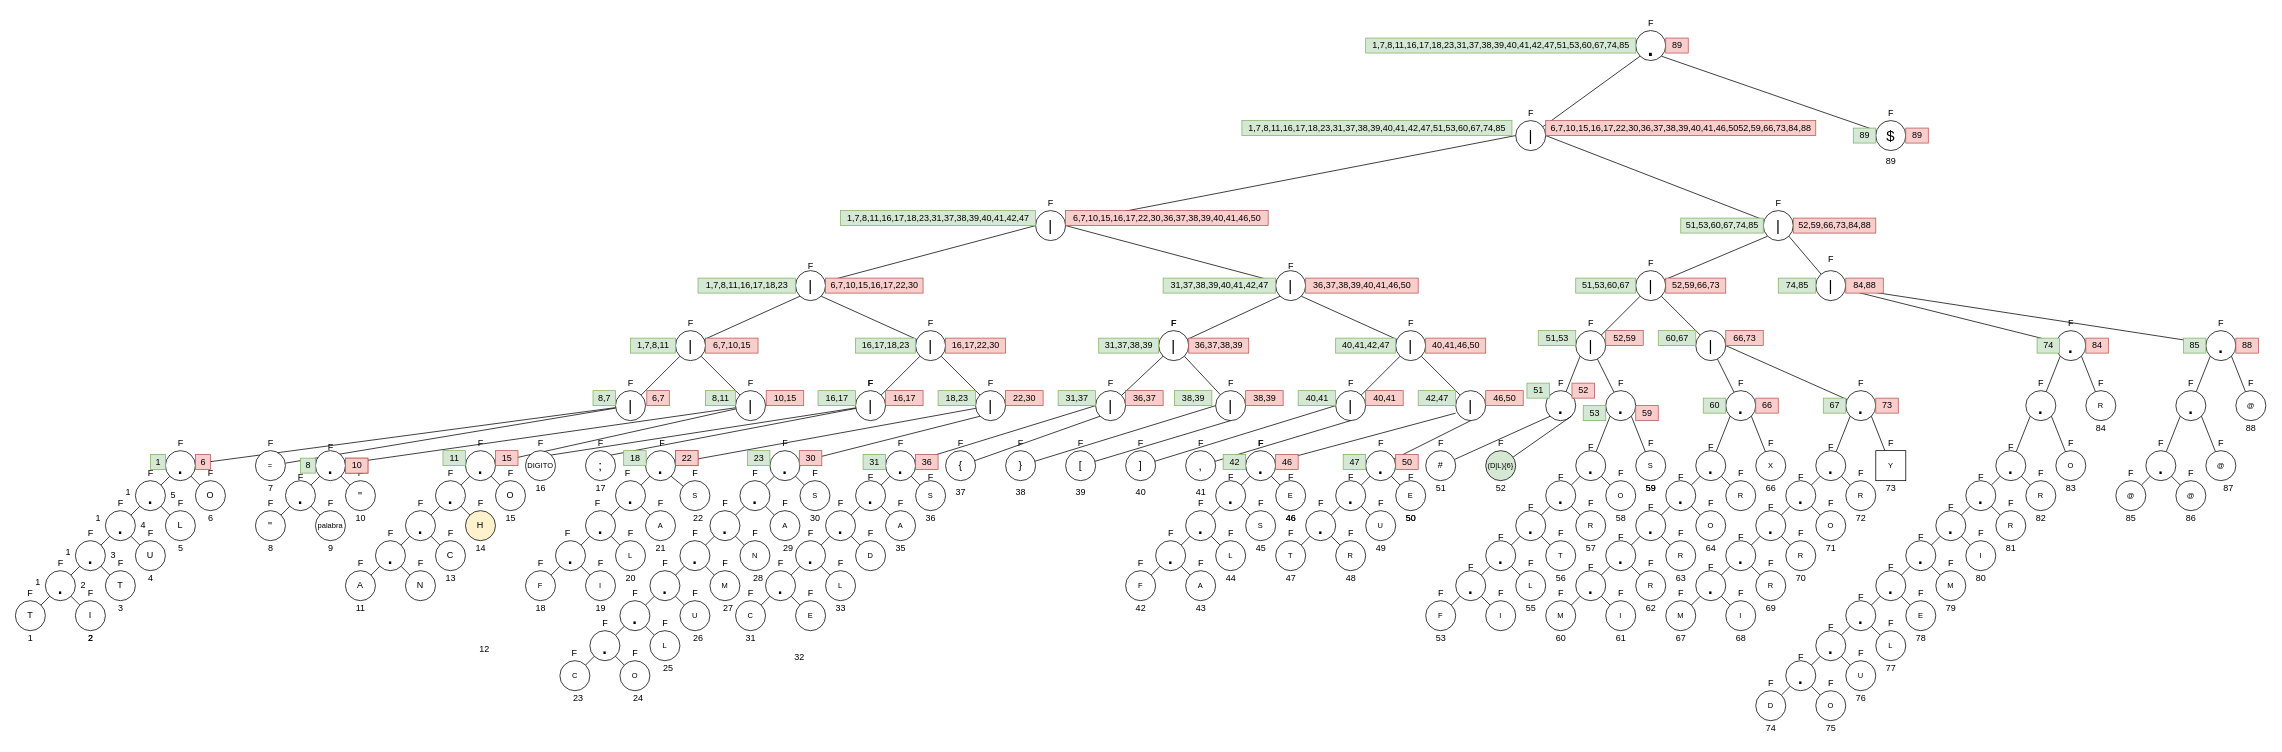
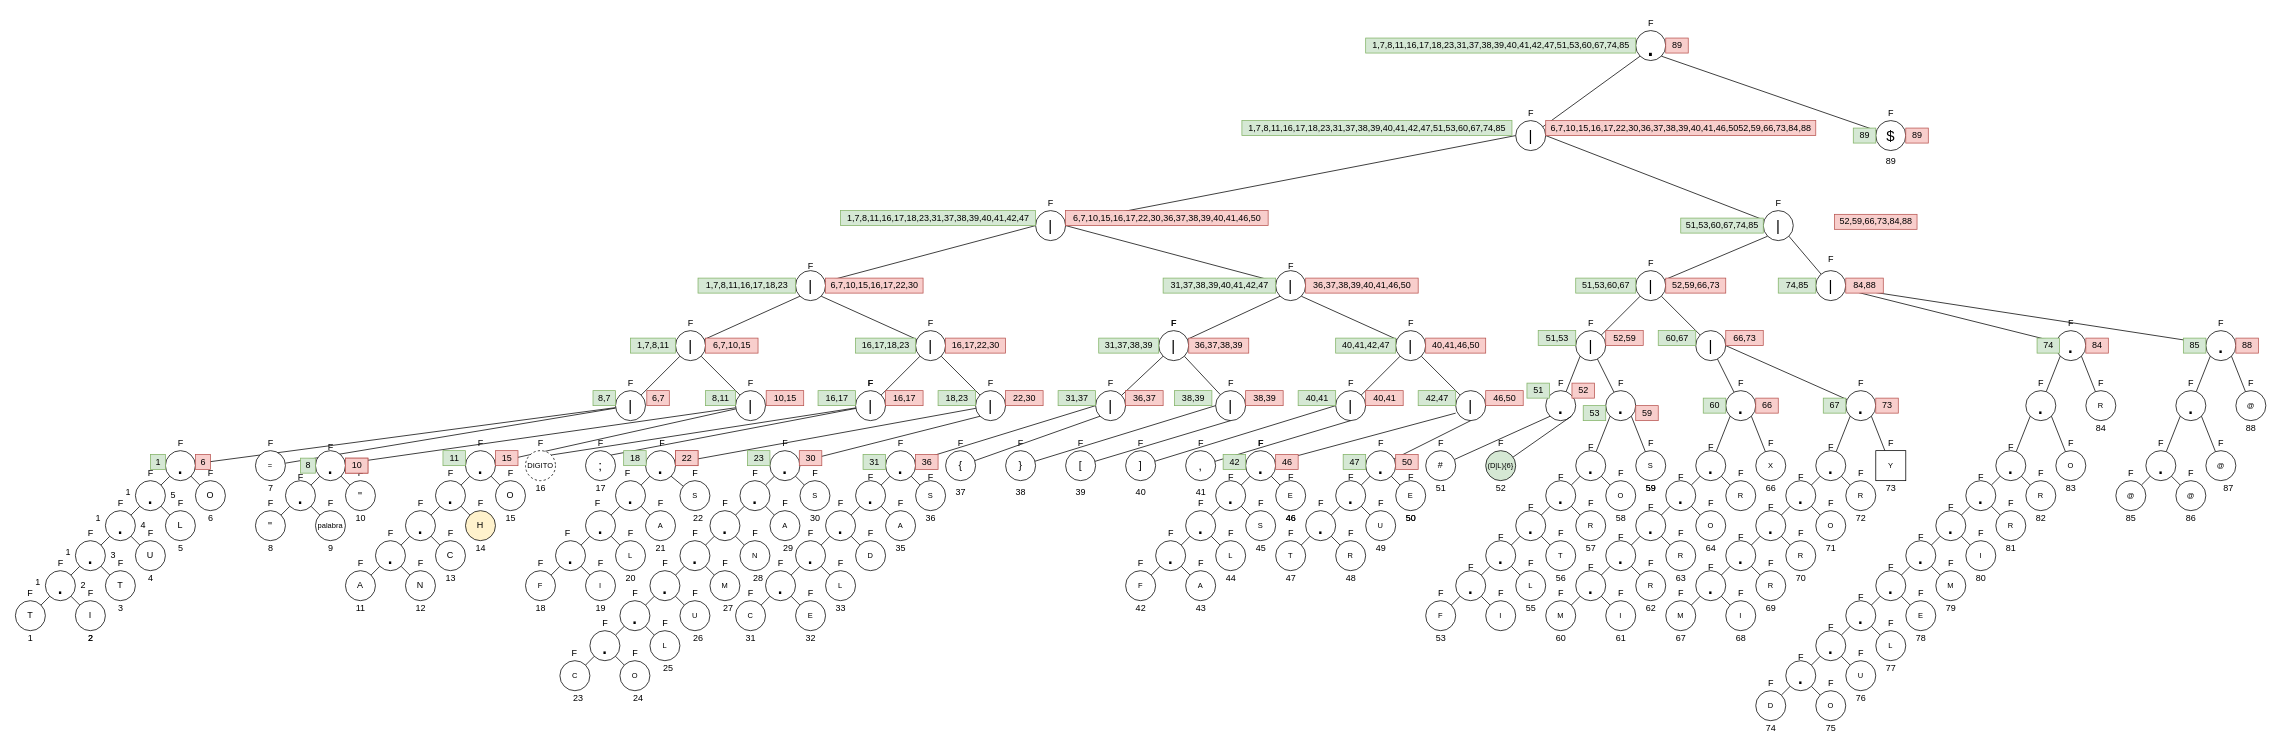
node "52,59,66,73,84,88": moved (1834, 225) -> (1875, 222)
node "DIGITO": style solid -> dashed
node "12": moved (484, 649) -> (420, 608)
node "32": moved (799, 657) -> (810, 638)
